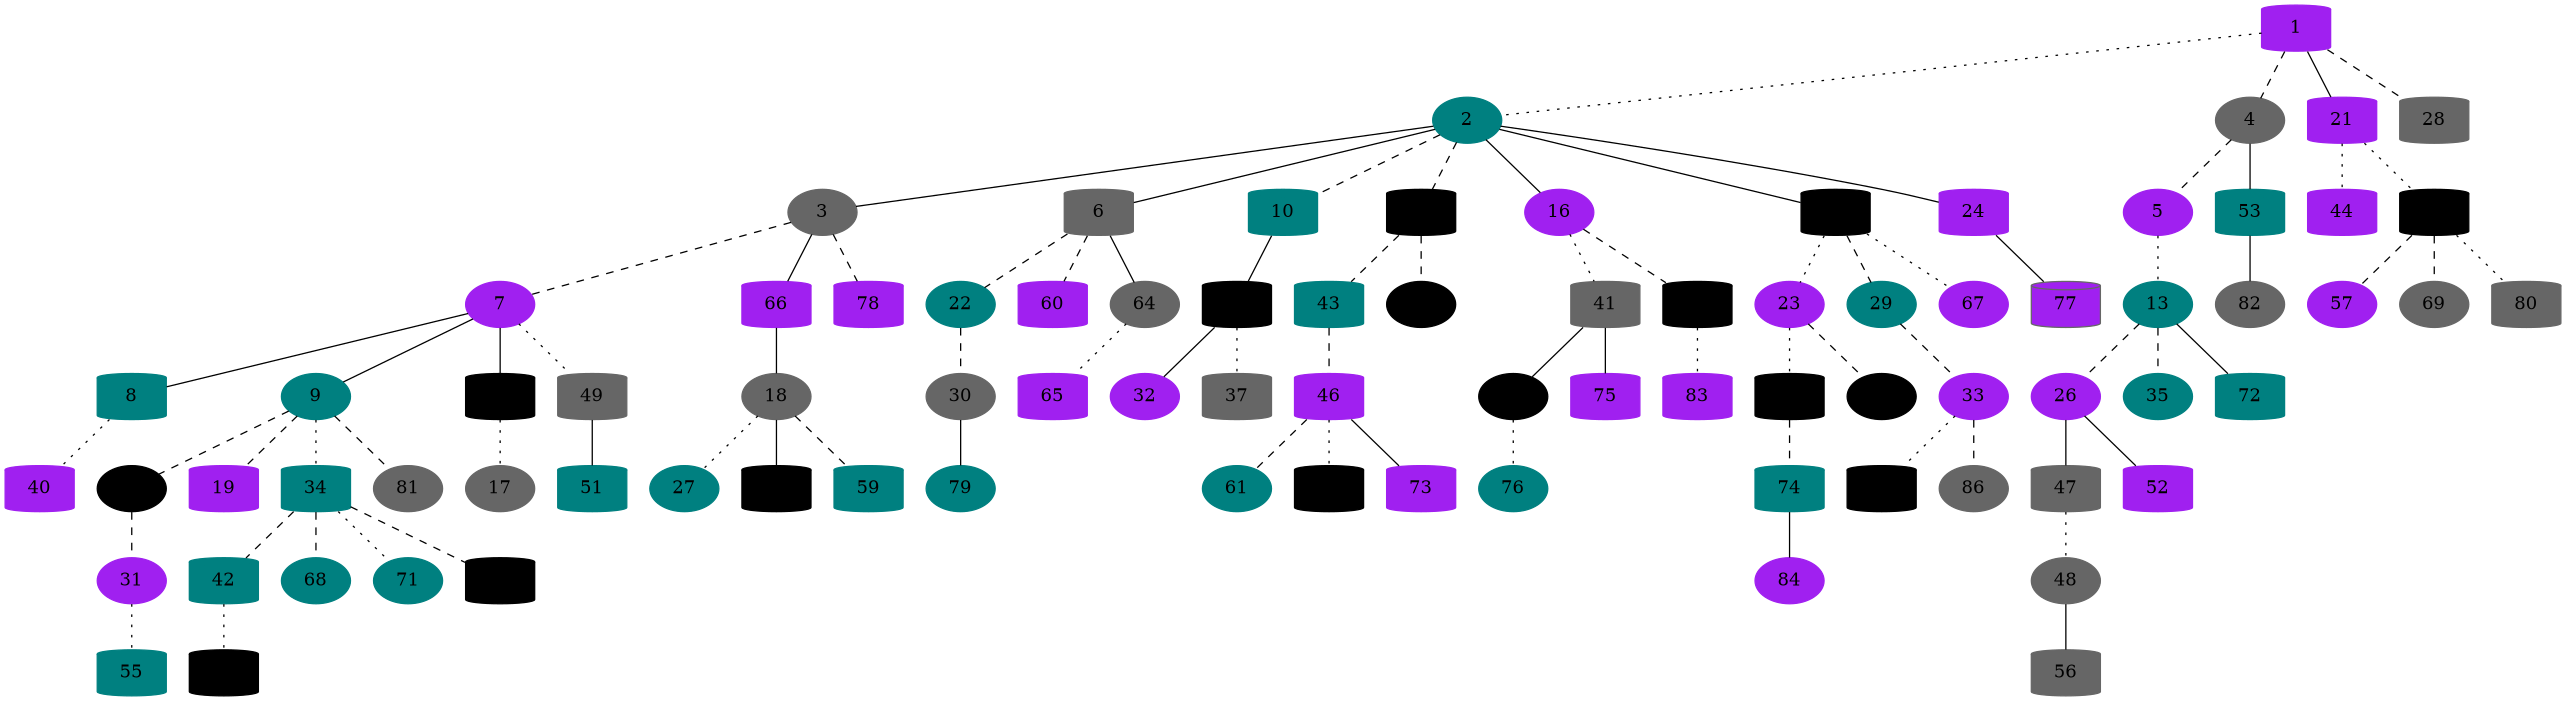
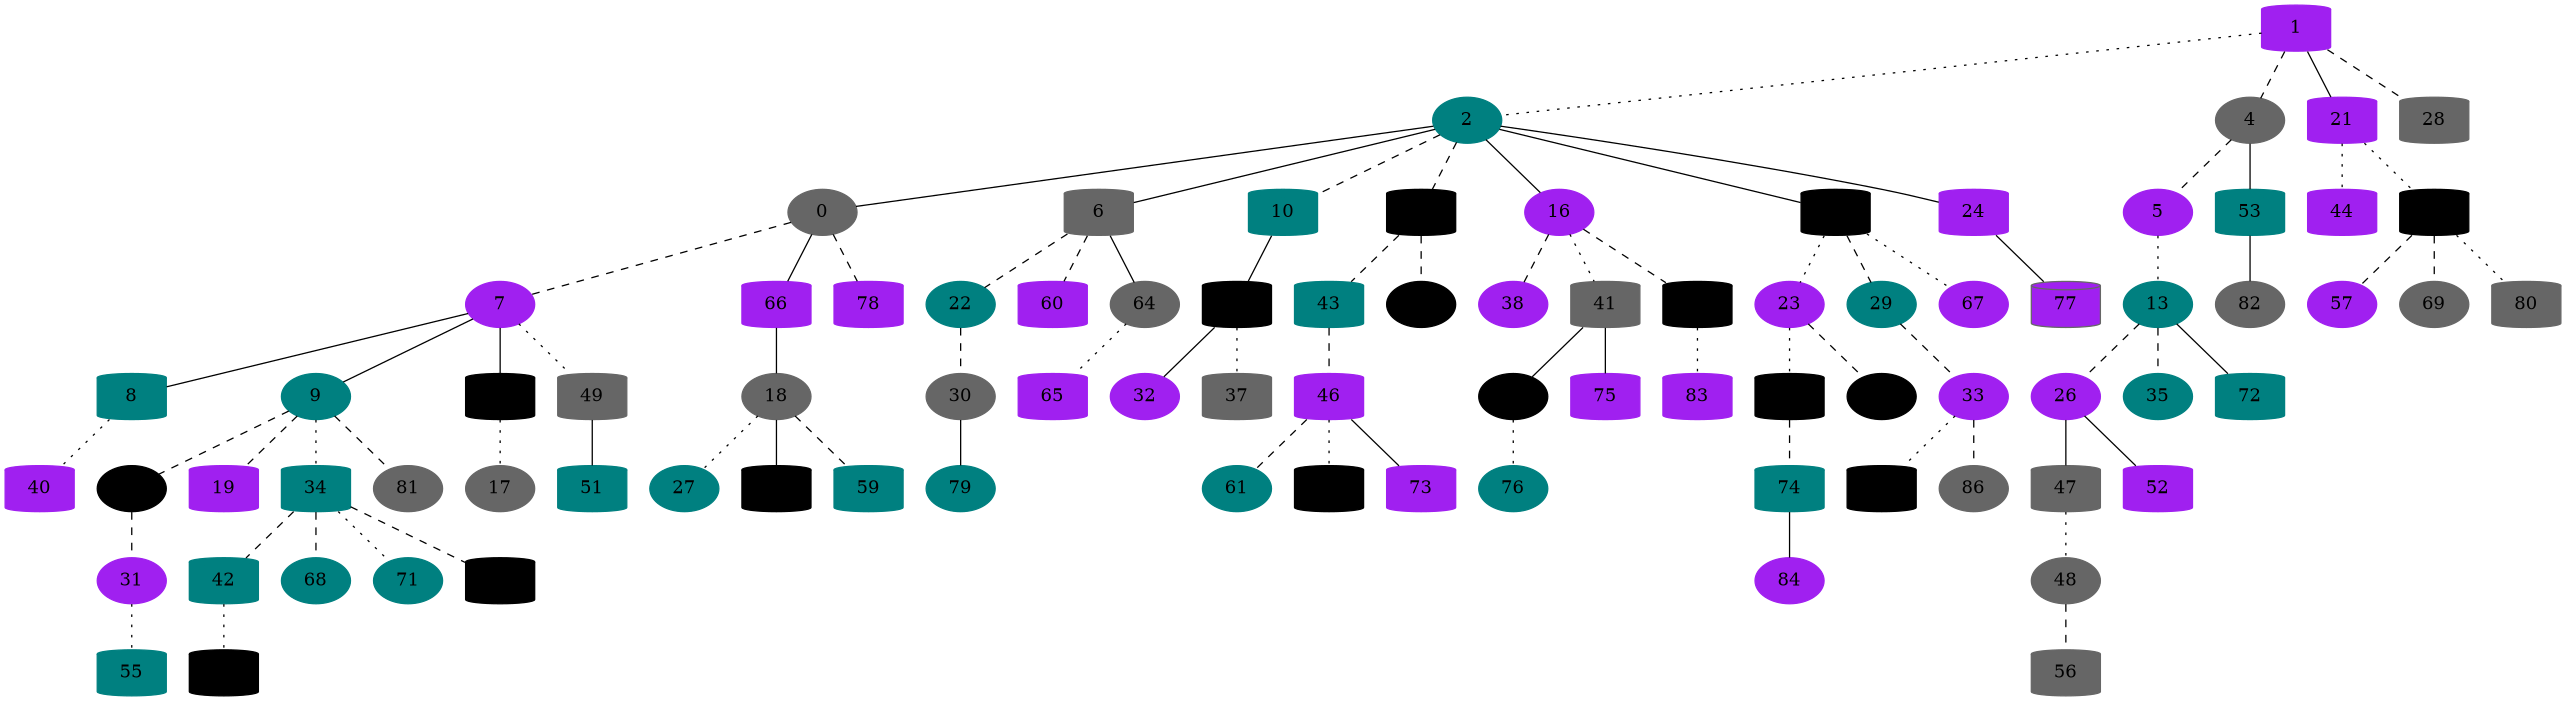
node "3": label "3" -> "0"
node "38": added
edge "48" -- "56": style solid -> dashed
